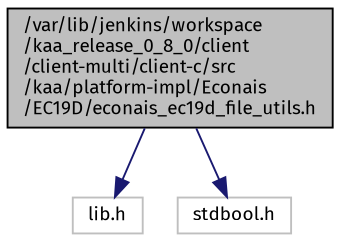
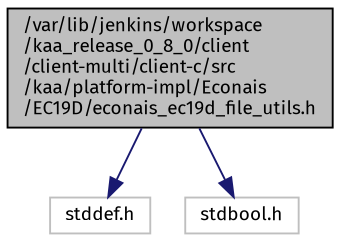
node "lib.h": label "lib.h" -> "stddef.h"
